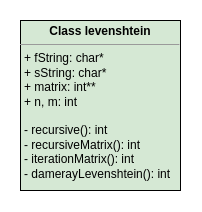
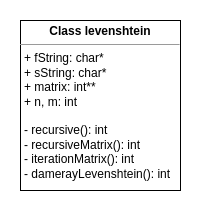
node "Class levenshtein + fString: char* + sString: char* + matrix: int** + n, m: int - recursive(): int - recursiveMatrix(): int - iterationMatrix(): int - damerayLevenshtein(): int": fillcolor #d5e8d4 -> #ffffff
